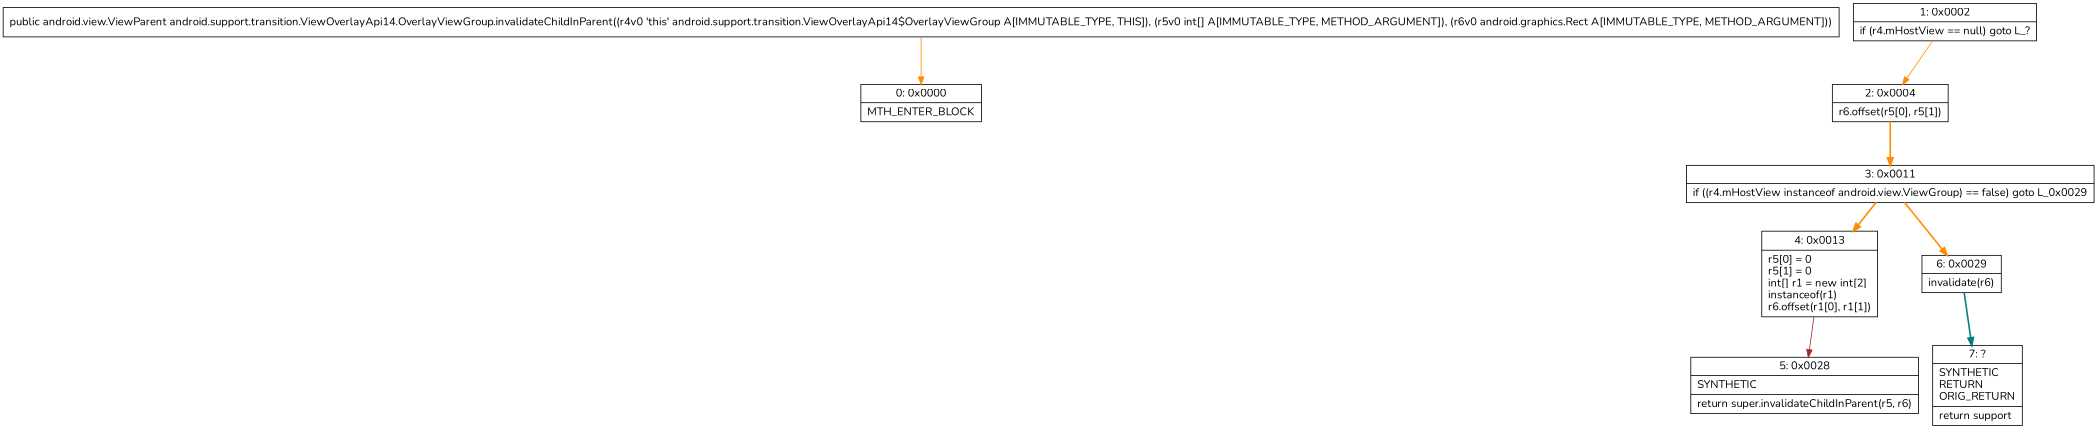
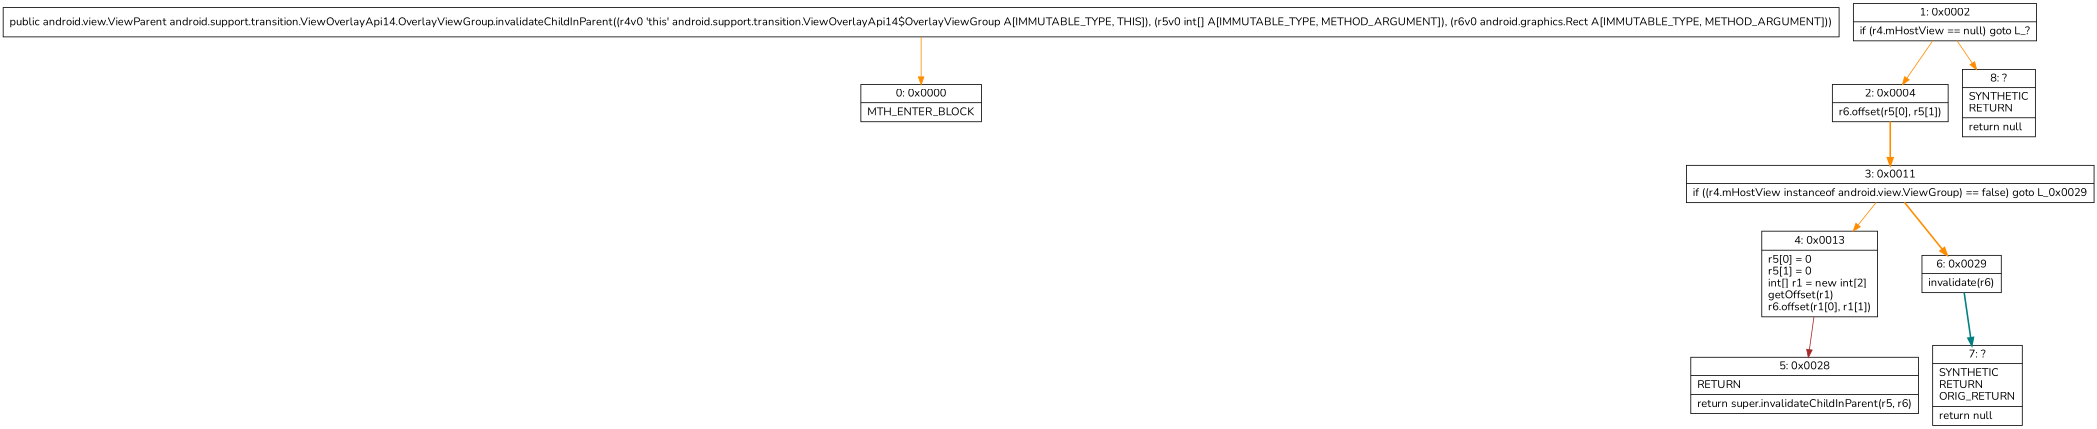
node "8: ?": added
edge "3: 0x0011" -> "4: 0x0013": style bold -> solid
node "4: 0x0013": text "instanceof(r1)" -> "getOffset(r1)"
node "5: 0x0028": text "SYNTHETIC" -> "RETURN"
node "7: ?": text "return support" -> "return null"
